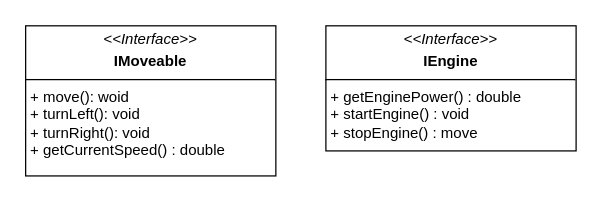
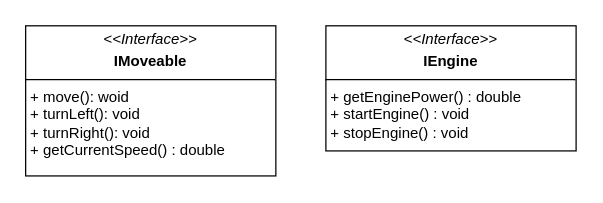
node "<<Interface>> IEngine + getEnginePower() : double + startEngine() : void + stopEngine() : move": label "<<Interface>> IEngine + getEnginePower() : double + startEngine() : void + stopEngine() : move" -> "<<Interface>> IEngine + getEnginePower() : double + startEngine() : void + stopEngine() : void"
